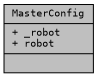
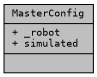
node "MasterConfig": text "+ robot" -> "+ simulated"
